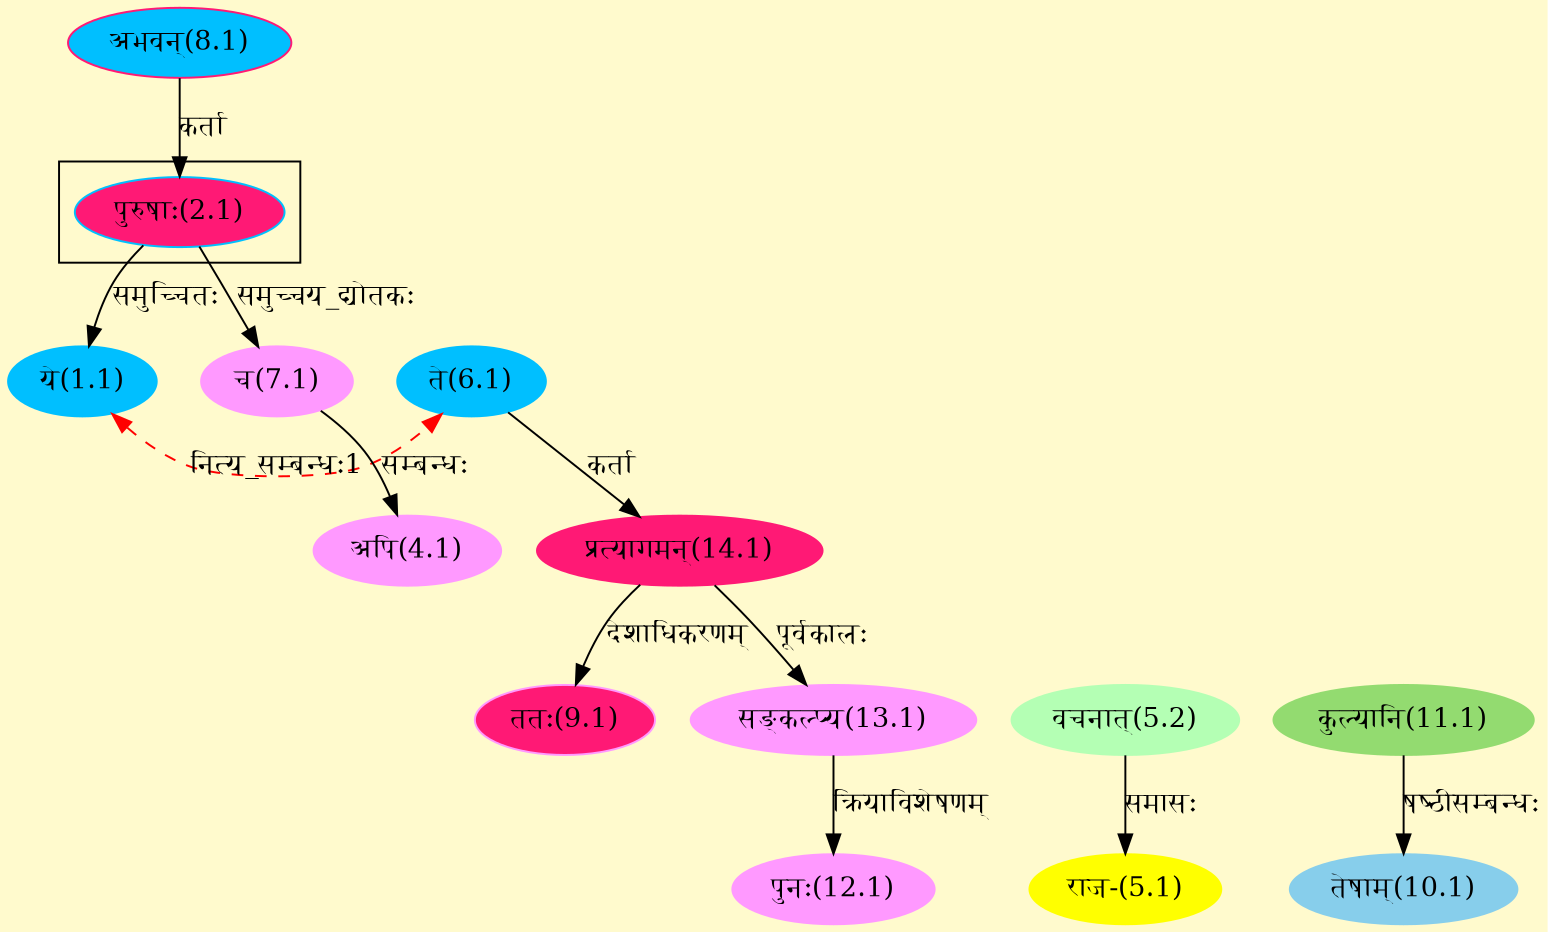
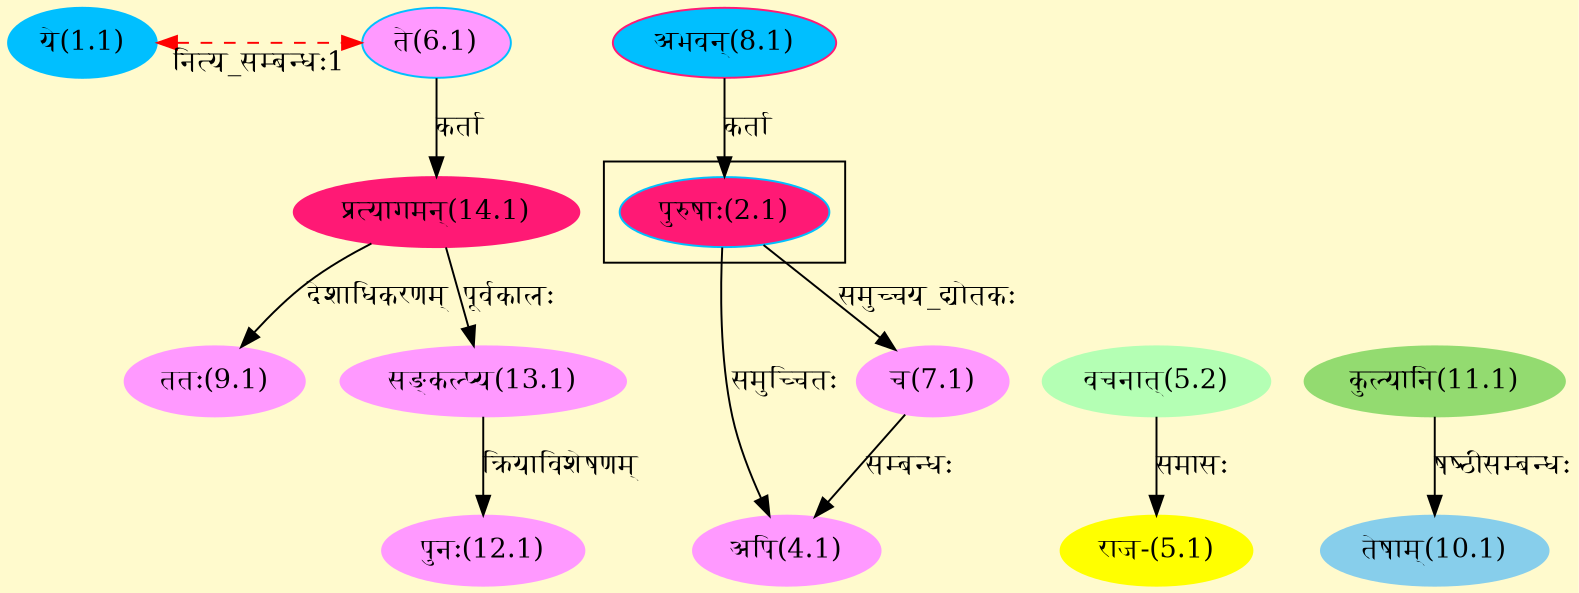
edge "पुरुषाः(2.1)" -> "ये(1.1)": now "पुरुषाः(2.1)" -> "अपि(4.1)"
node "ते(6.1)": fillcolor #00bfff -> #ff99ff
node "ततः(9.1)": fillcolor #ff1975 -> #ff99ff
